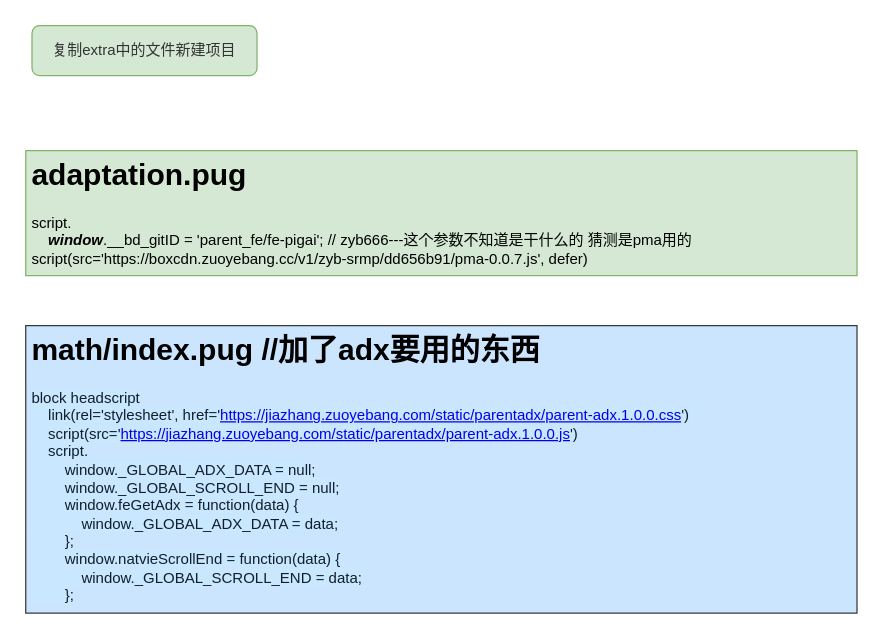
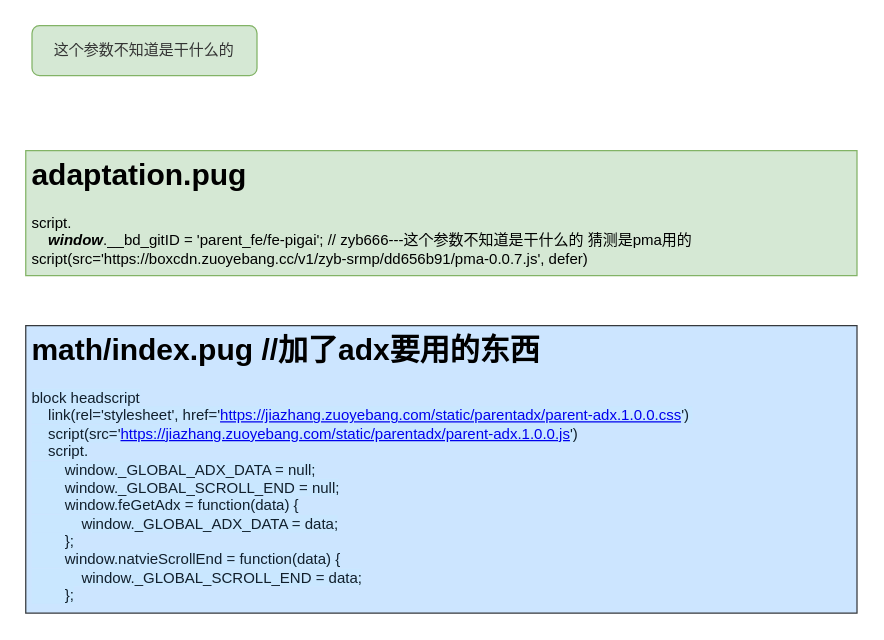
node "复制extra中的文件新建项目": label "复制extra中的文件新建项目" -> "这个参数不知道是干什么的"
